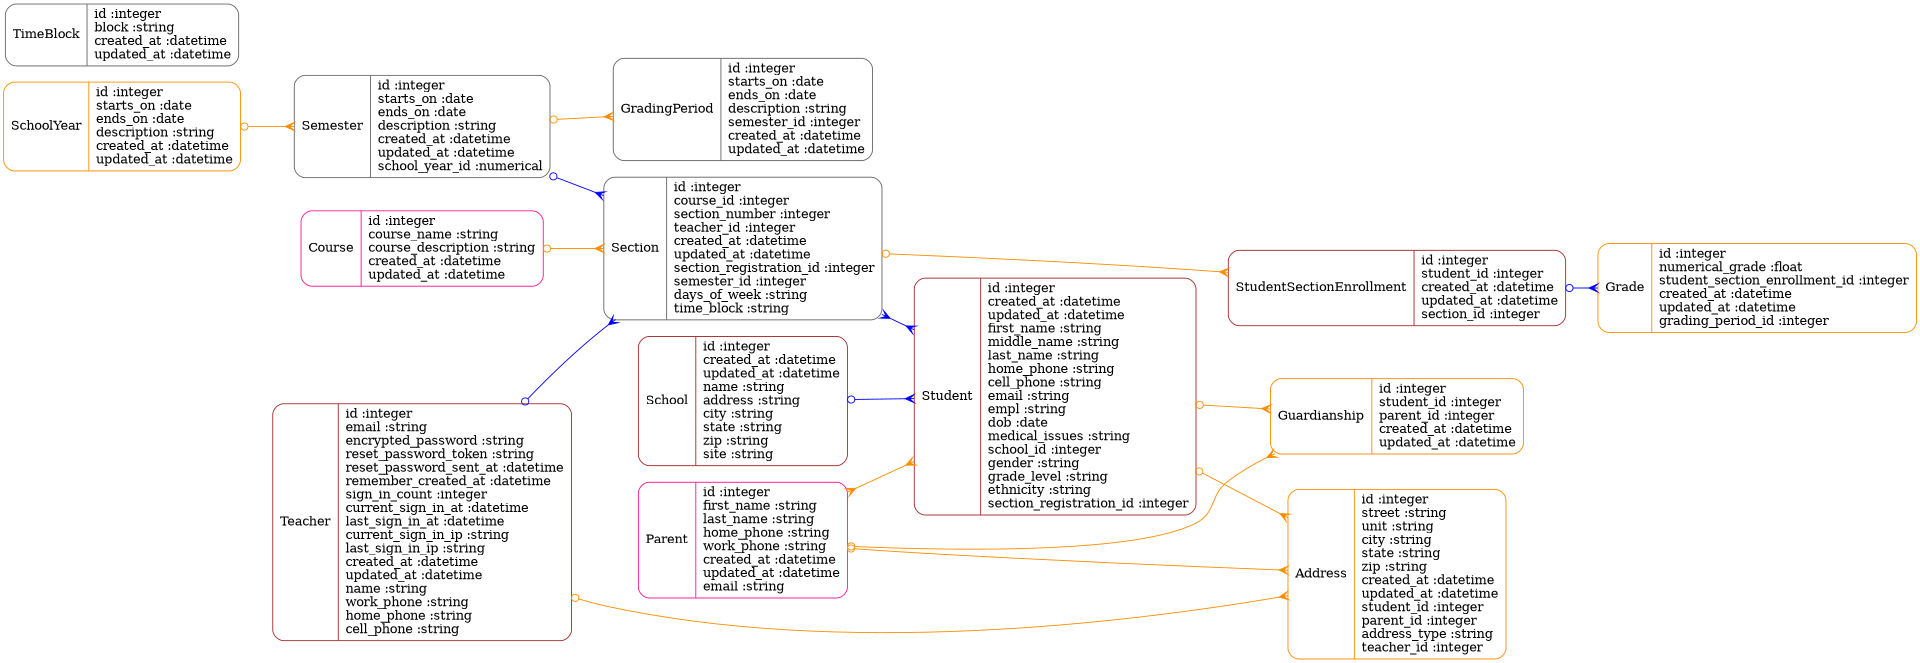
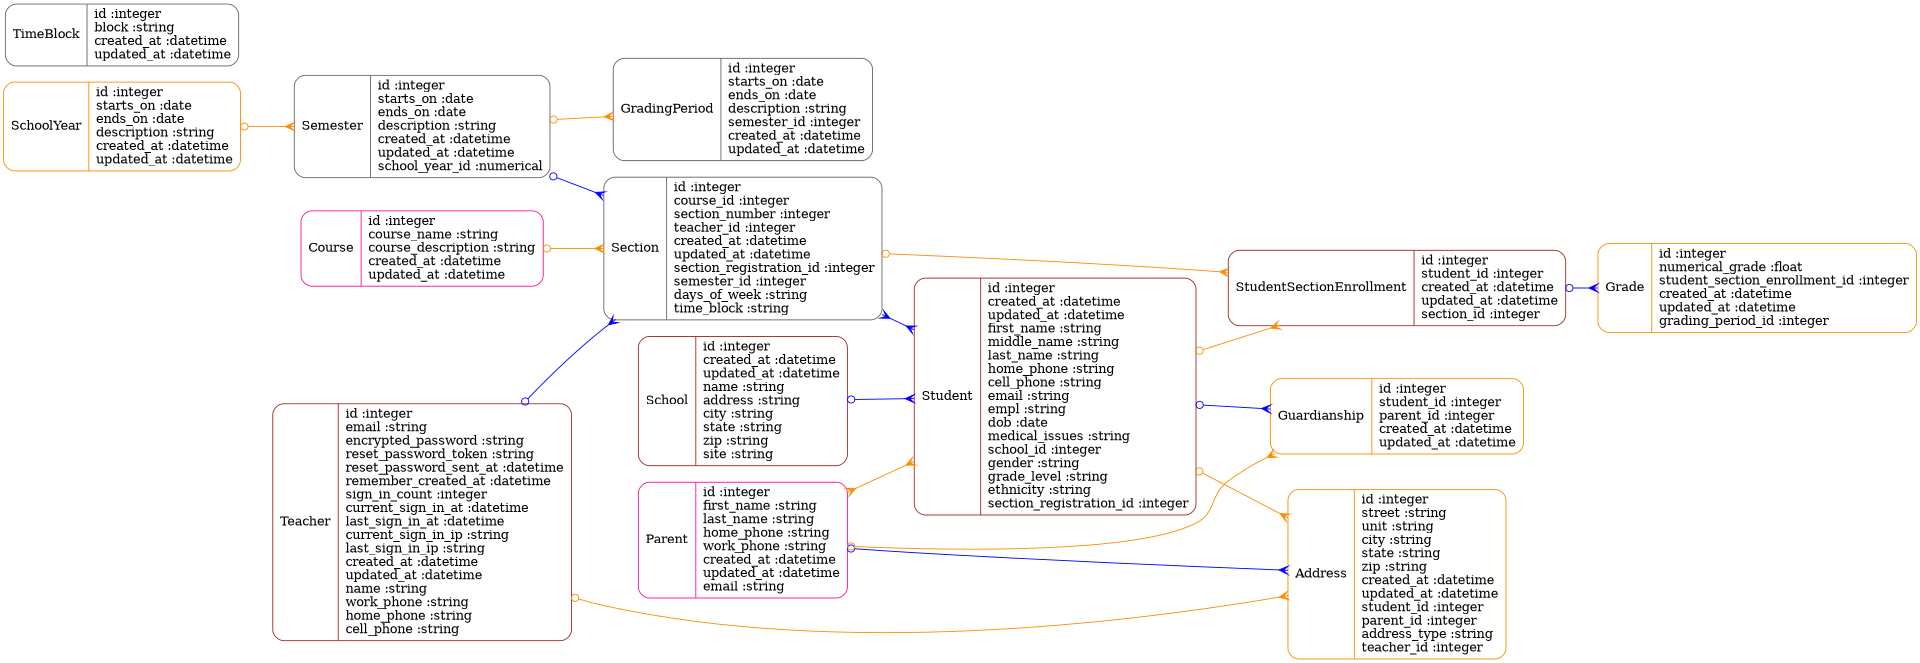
edge "StudentSectionEnrollment" -- "Student": added
edge "Student" -- "Guardianship": color darkorange -> blue
edge "Parent" -- "Address": color darkorange -> blue
